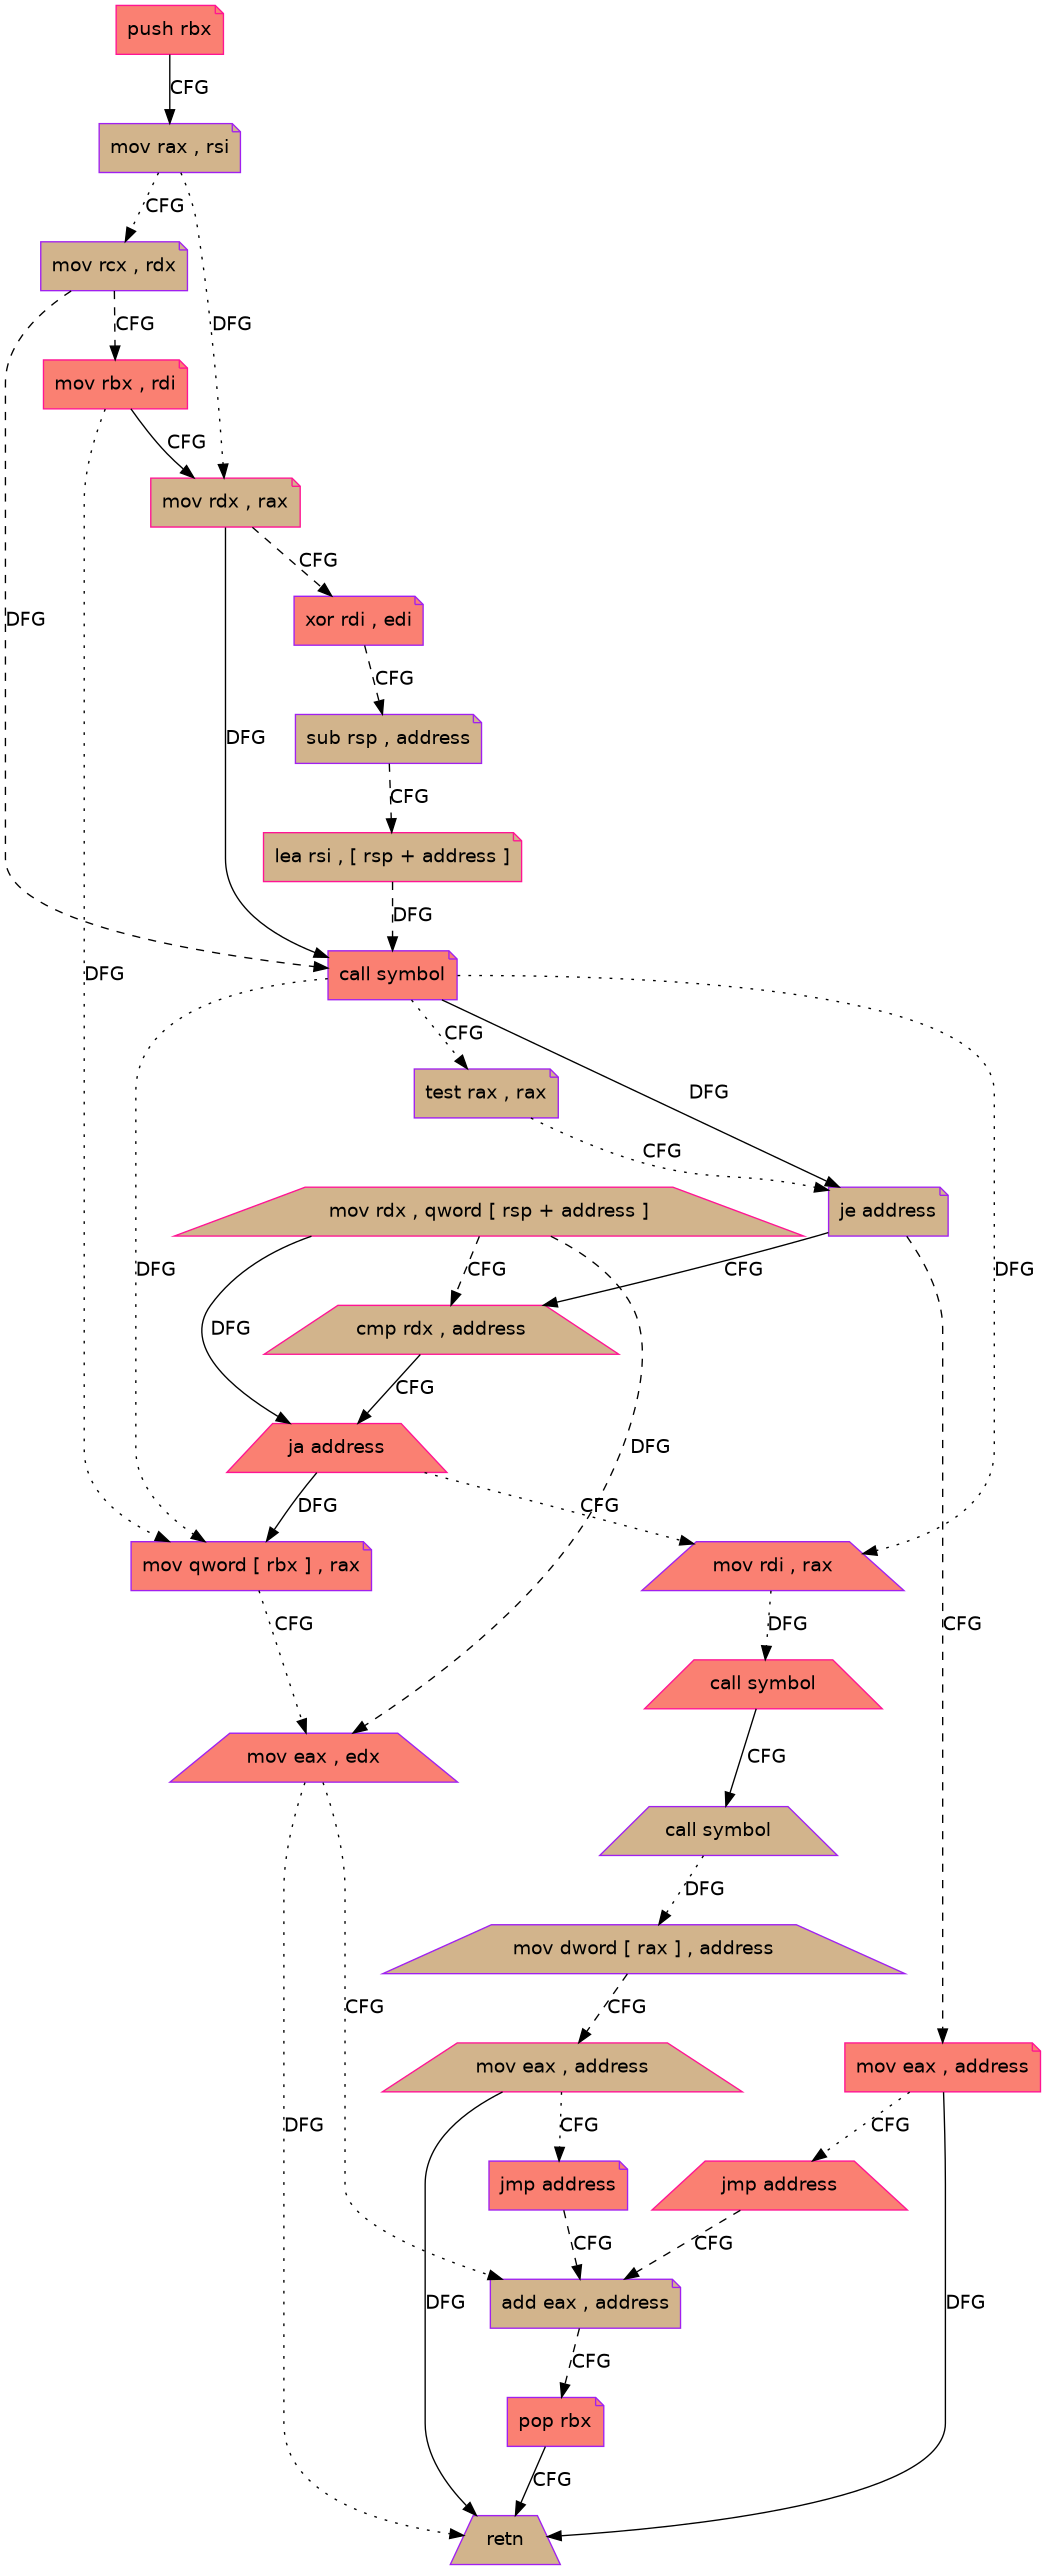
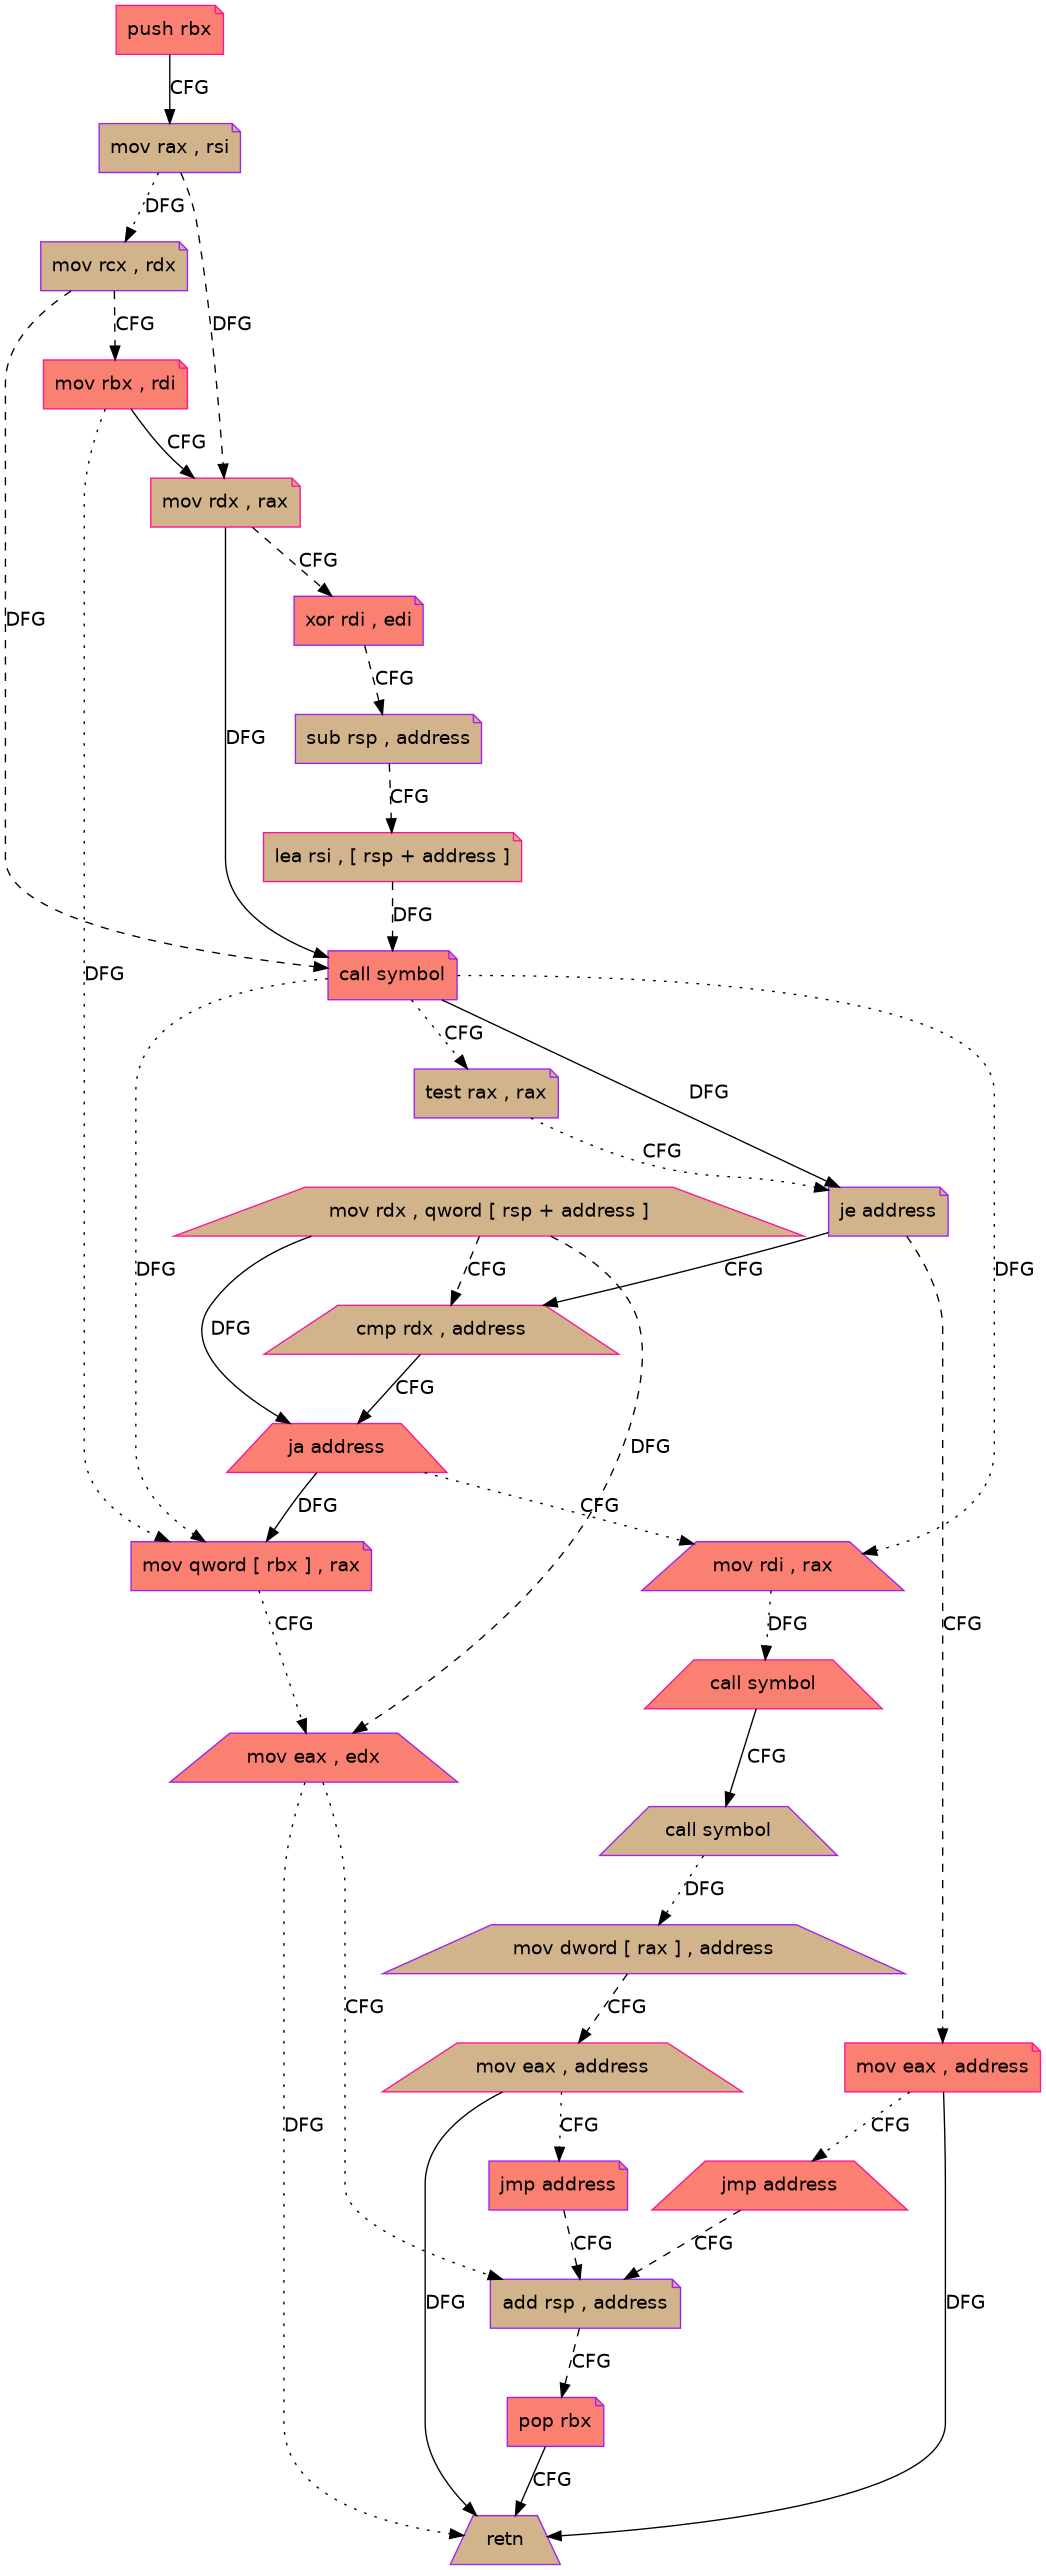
edge "mov rax , rsi" -> "mov rcx , rdx": label "CFG" -> "DFG"
edge "mov rax , rsi" -> "mov rdx , rax": style dotted -> dashed
node "add eax , address": label "add eax , address" -> "add rsp , address"
